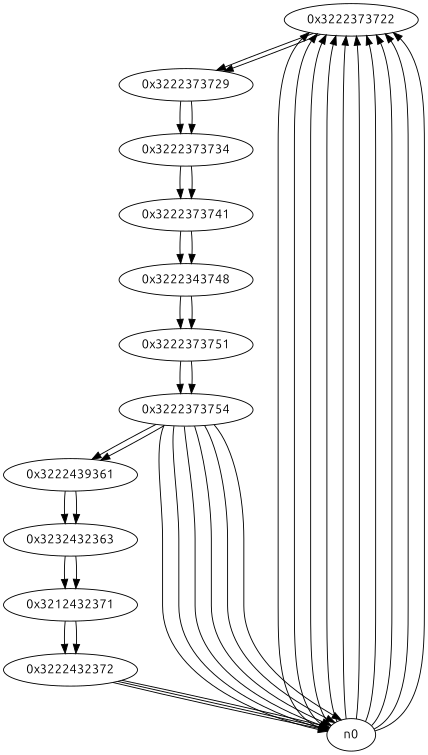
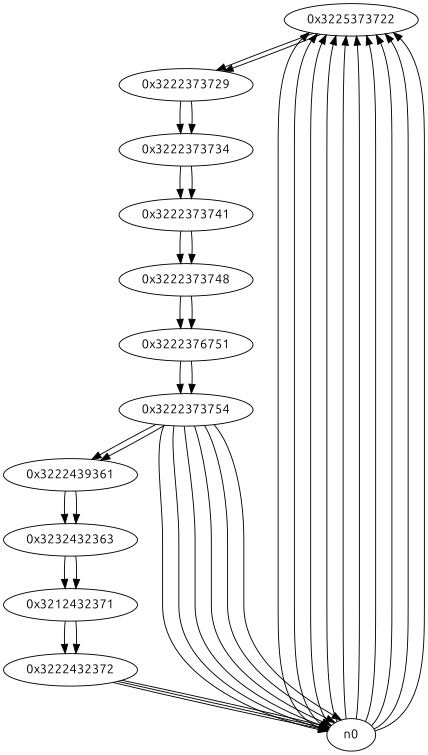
node "0x3222373722": label "0x3222373722" -> "0x3225373722"
node "0x3222343748": label "0x3222343748" -> "0x3222373748"
node "0x3222373751": label "0x3222373751" -> "0x3222376751"
